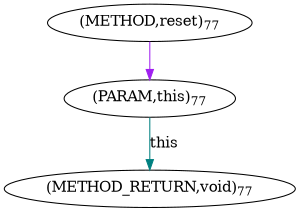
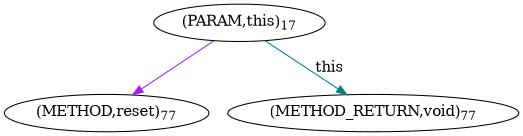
edge "(METHOD,reset)" -> "(PARAM,this)": reversed
node "(PARAM,this)": text "77" -> "17"
